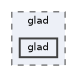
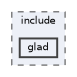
cluster "glad": label "glad" -> "include"
